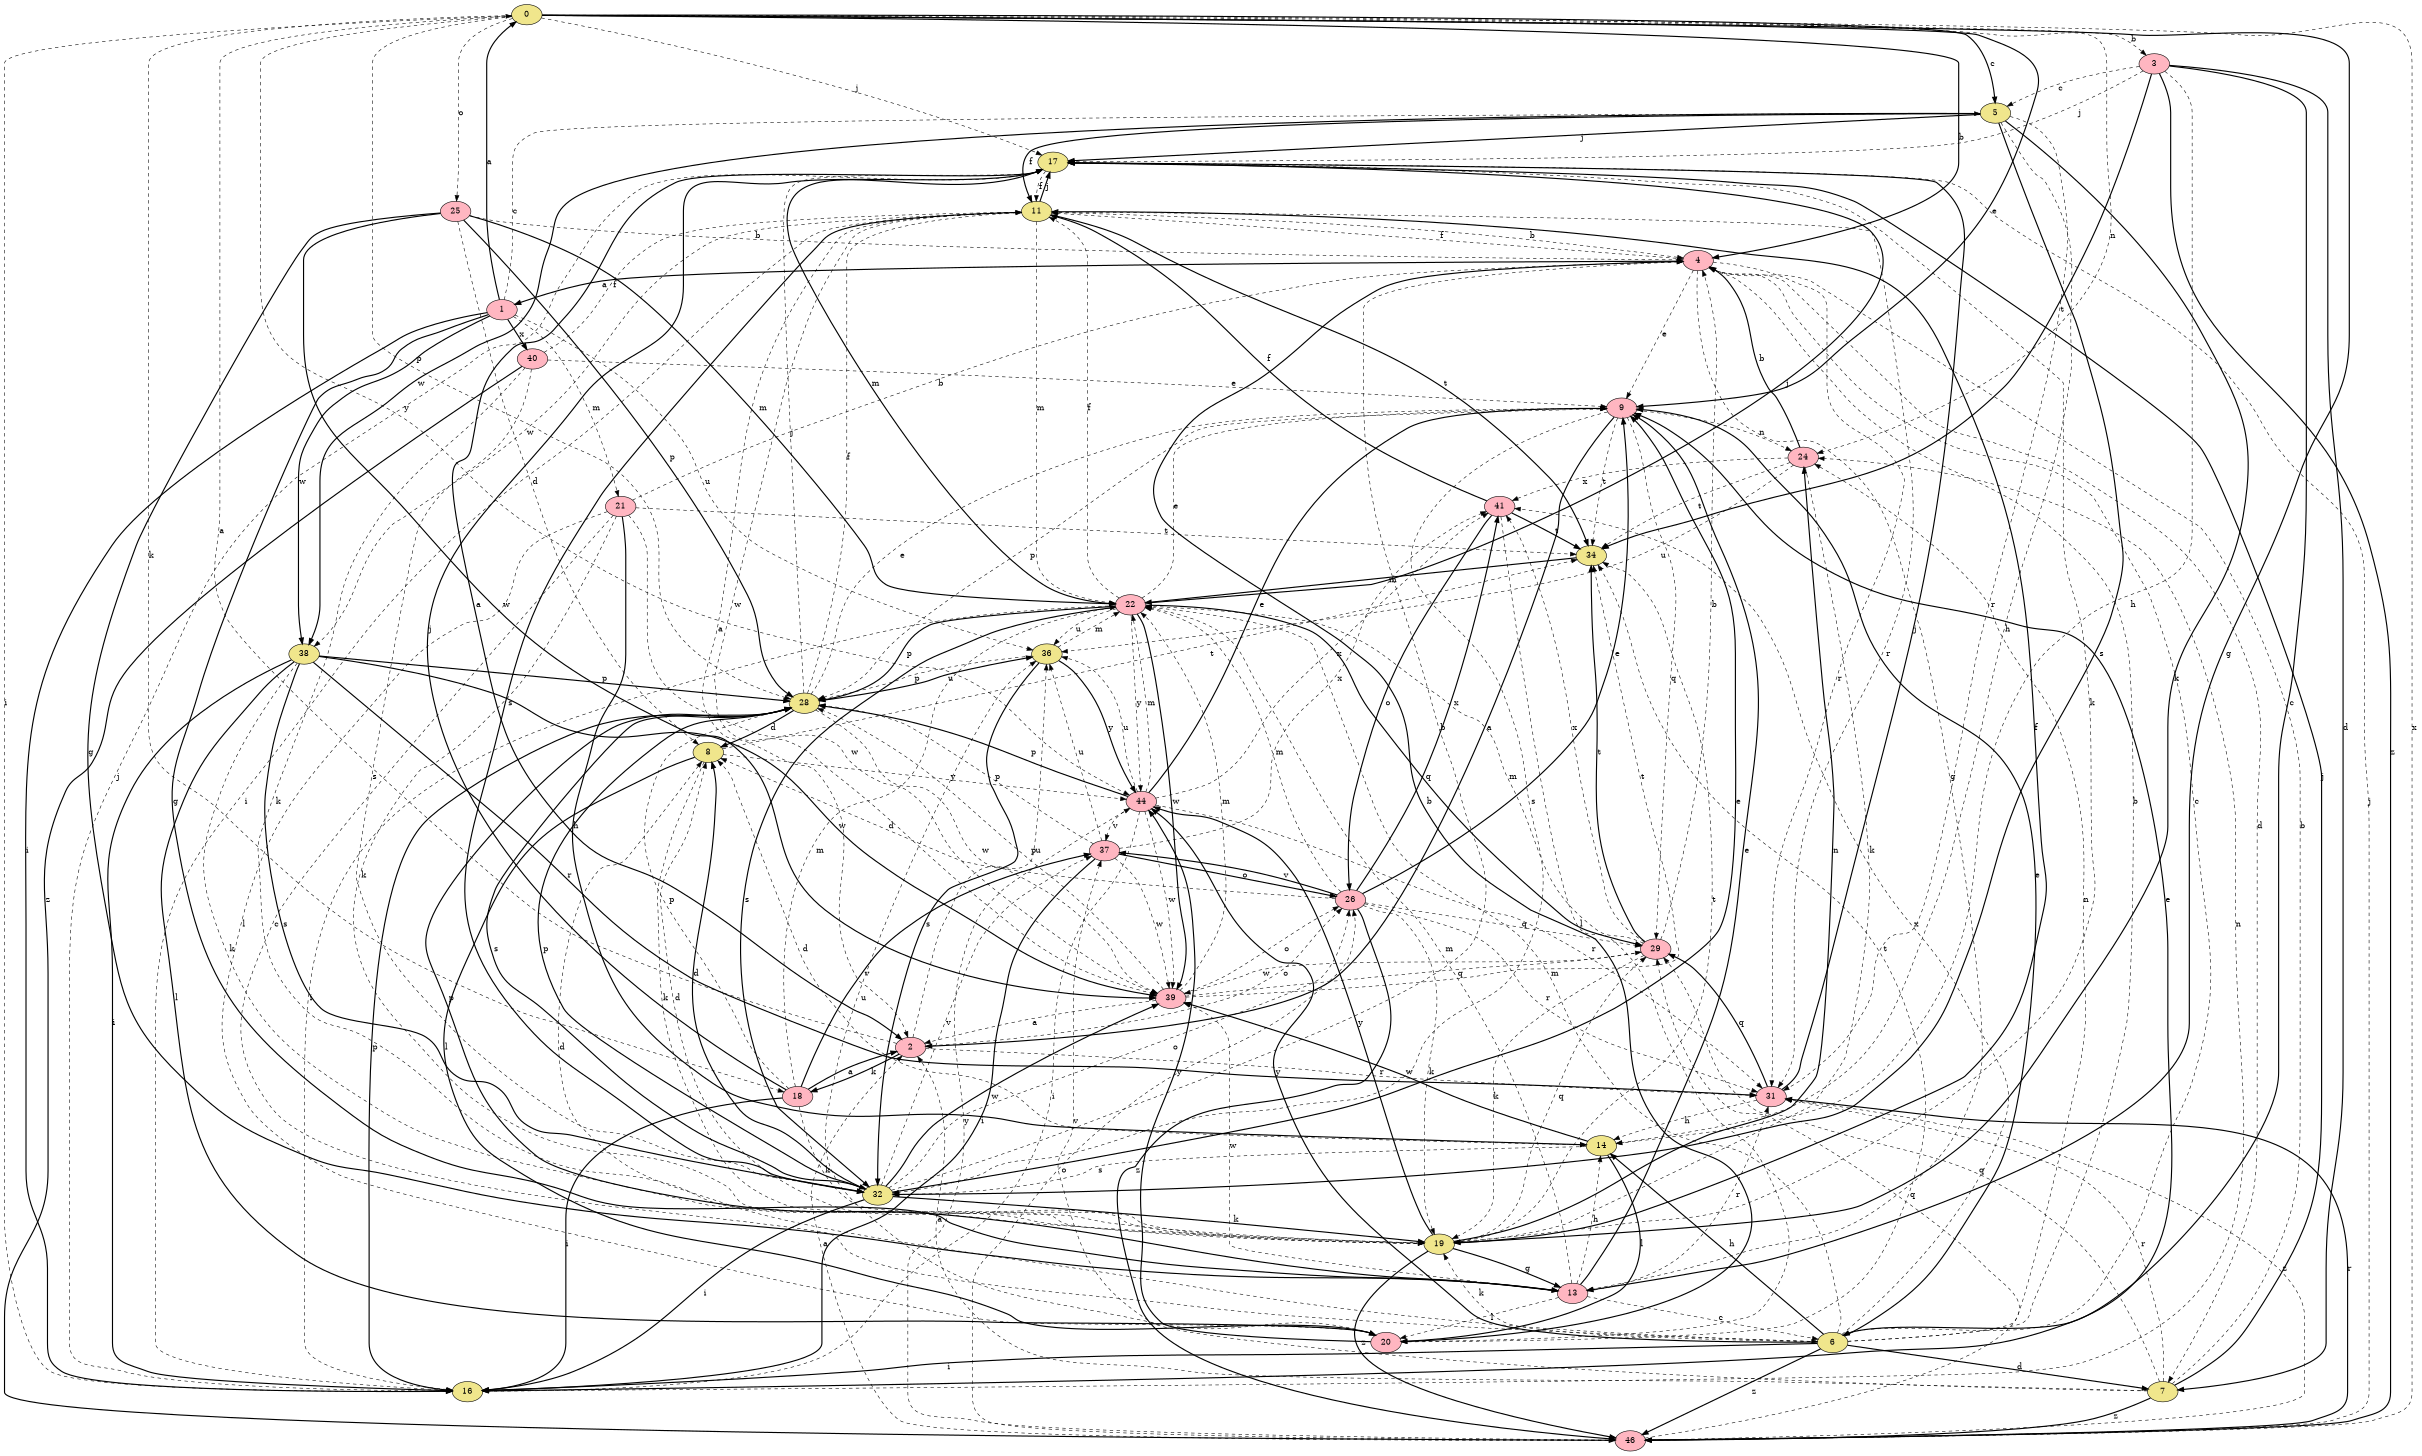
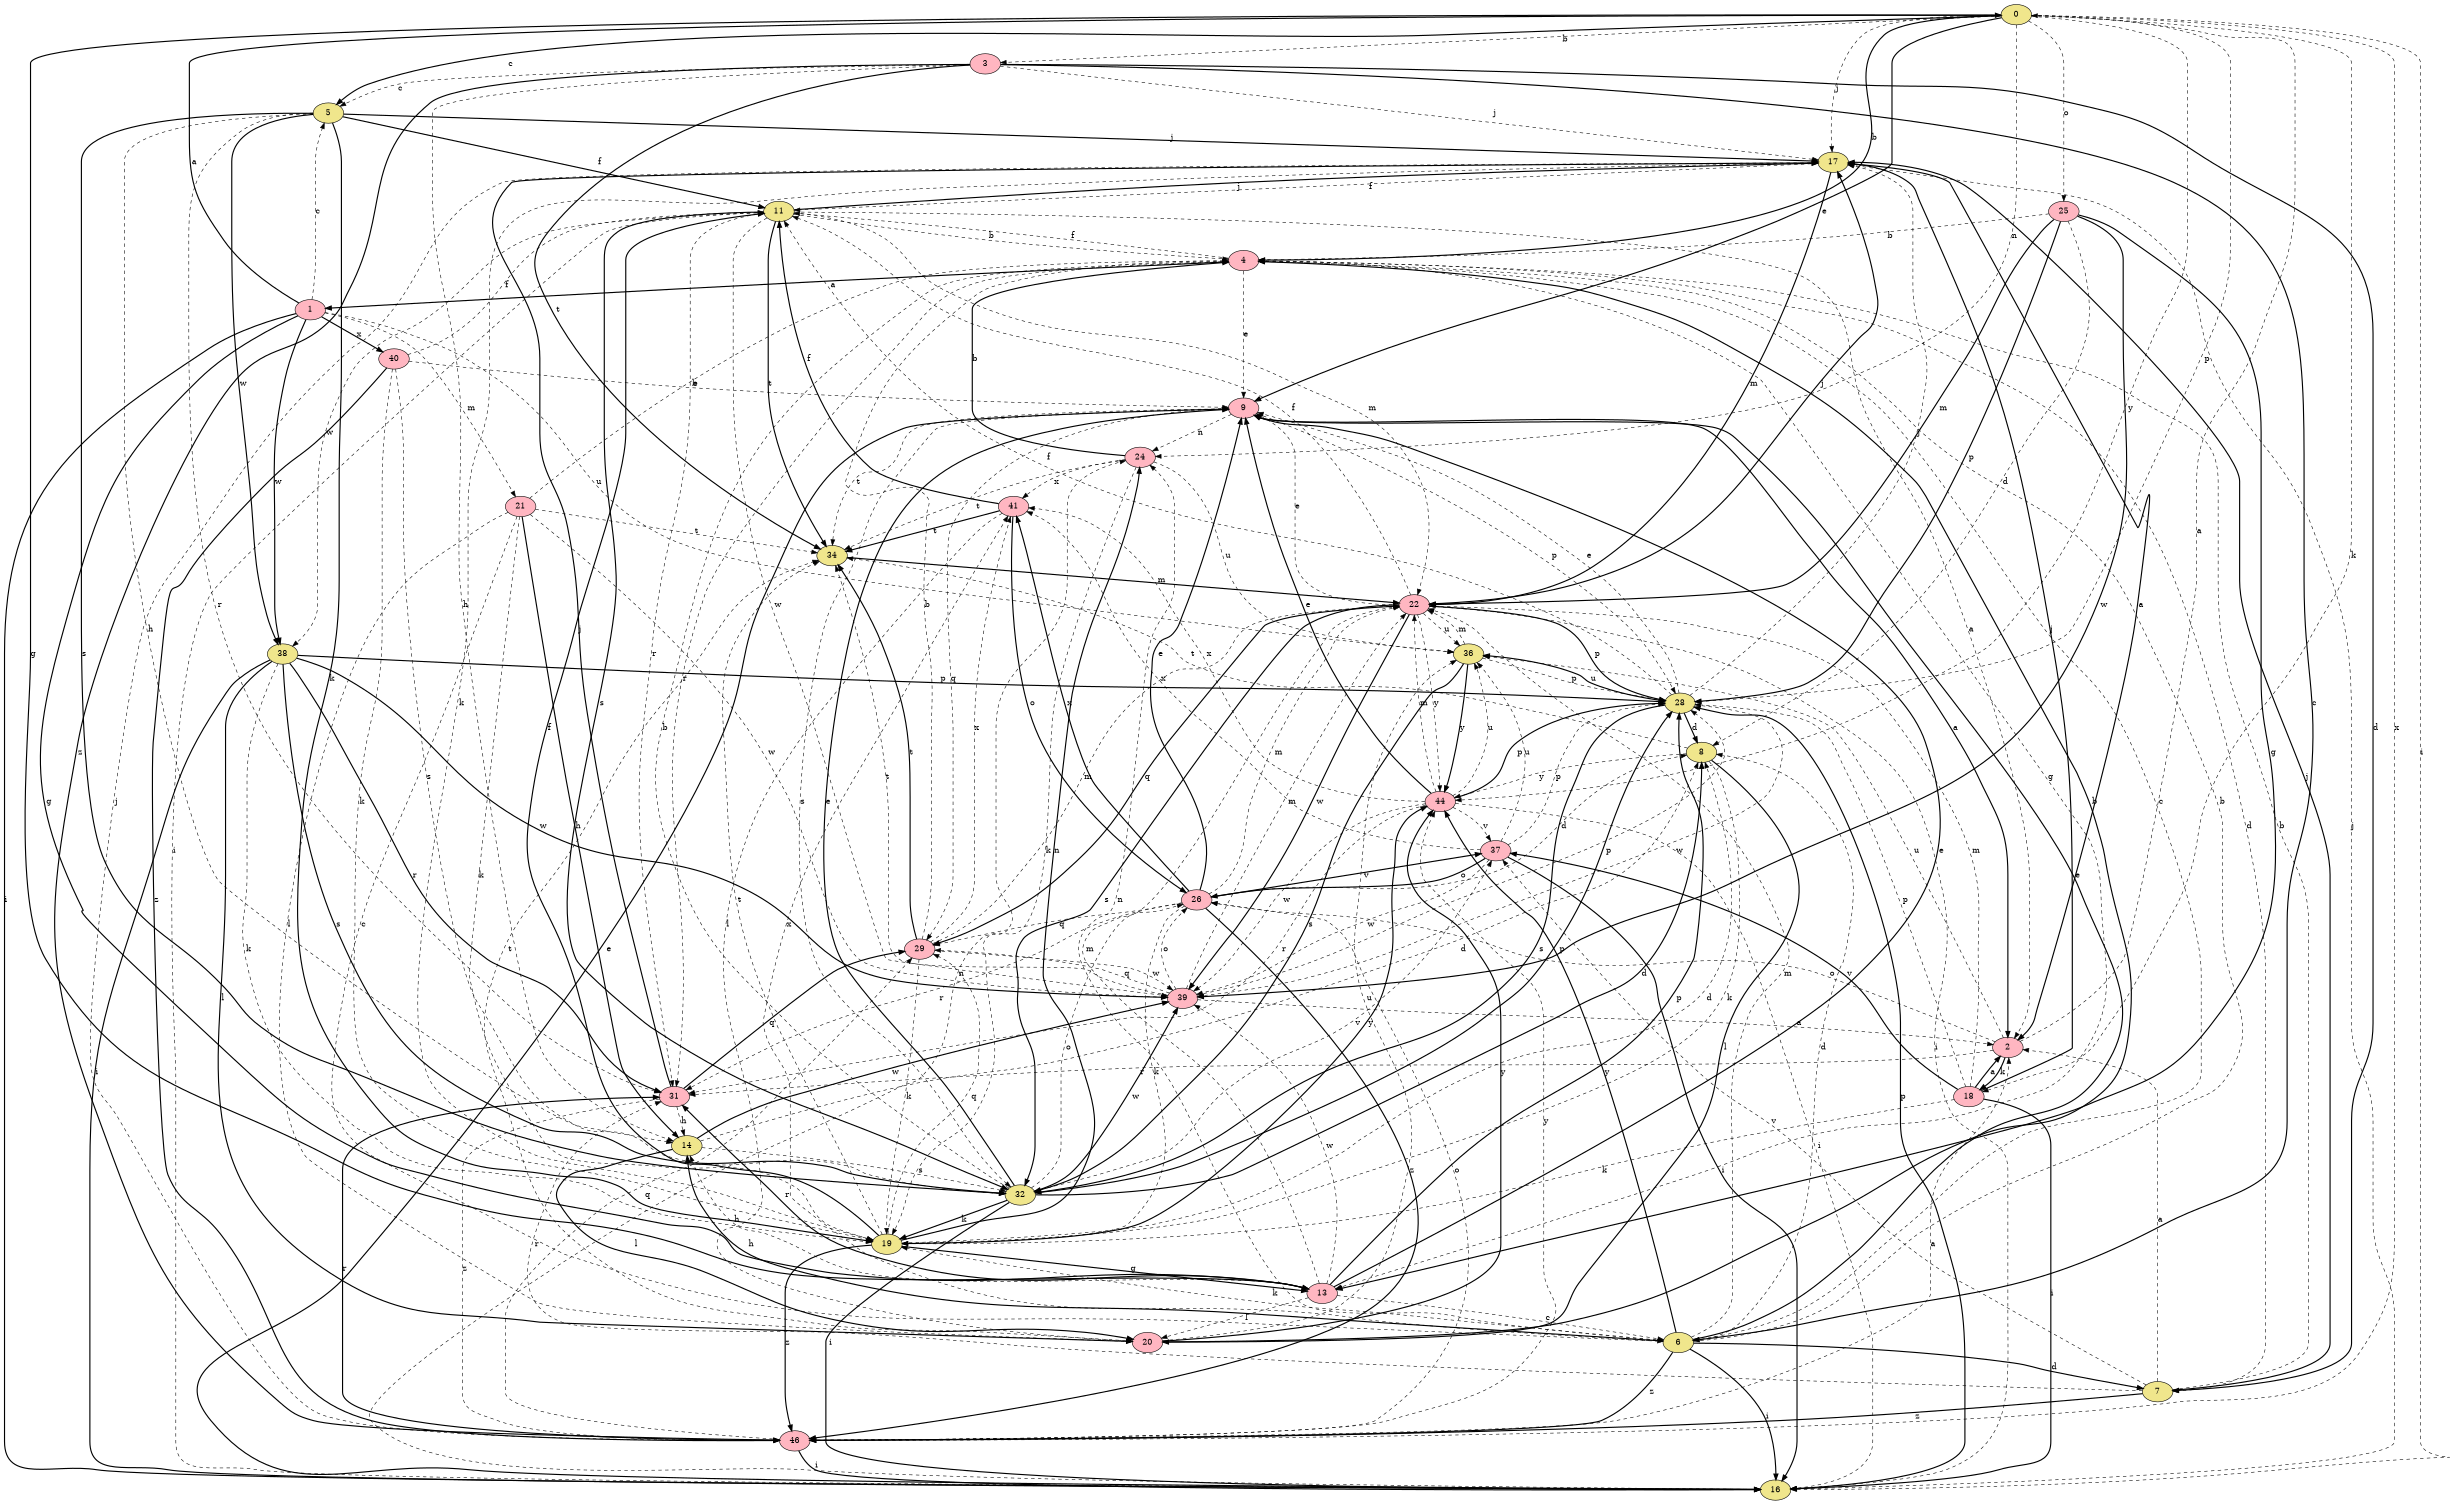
edge "7" -> "29": removed, label "q"
edge "13" -> "31": style dashed -> bold
edge "46" -> "16": added, label "i"
